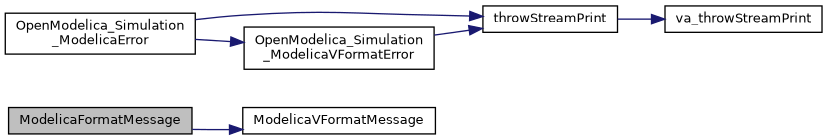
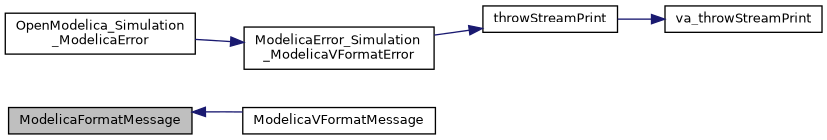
edge "OpenModelica_Simulation _ModelicaError" -> "throwStreamPrint": removed
node "OpenModelica_Simulation _ModelicaVFormatError": label "OpenModelica_Simulation _ModelicaVFormatError" -> "ModelicaError_Simulation _ModelicaVFormatError"
edge "ModelicaFormatMessage" -> "ModelicaVFormatMessage": reversed
